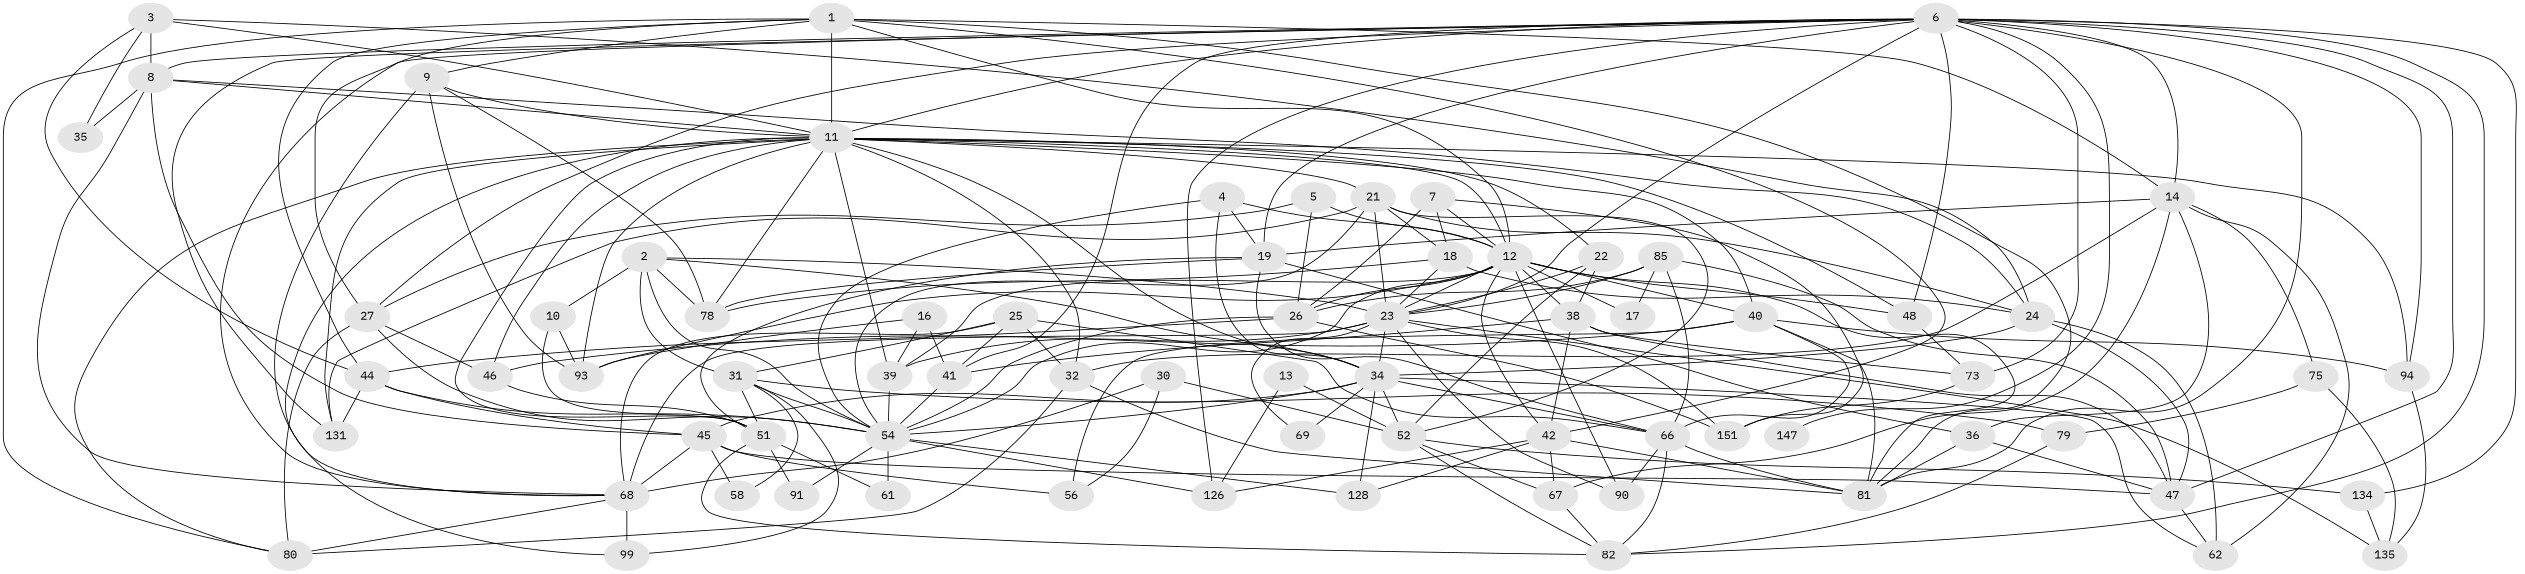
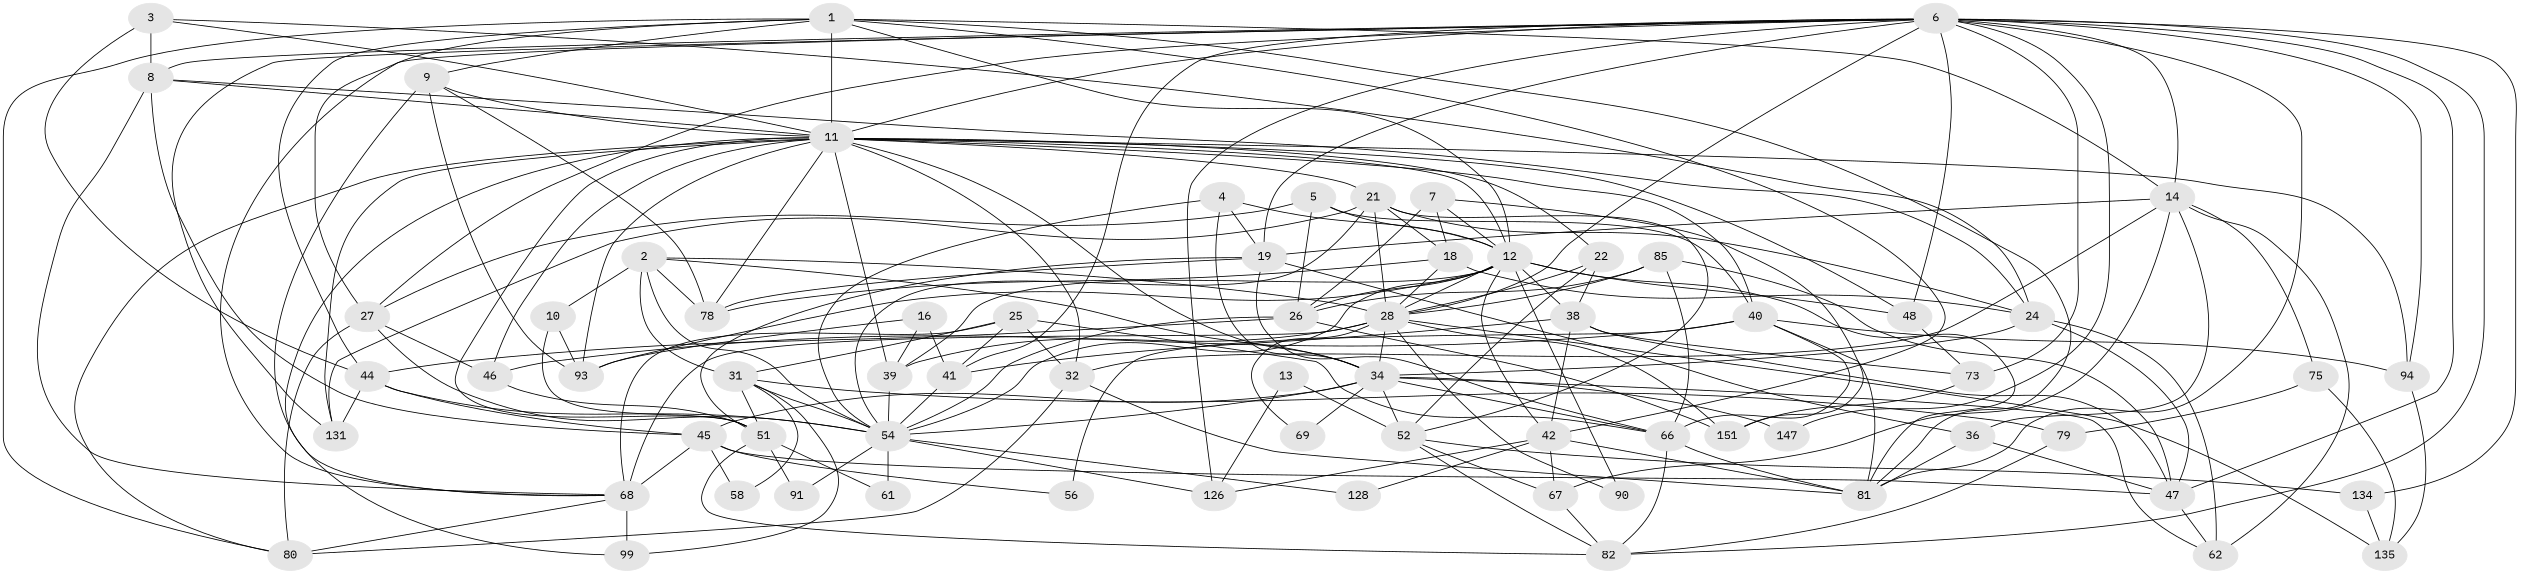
node "35": removed
edge "12" -- "40": now "5" -- "40"
node "23": label "23" -> "28"
node "17": removed
node "30": removed
edge "34" -- "128": now "34" -- "147"
edge "66" -- "90": removed
